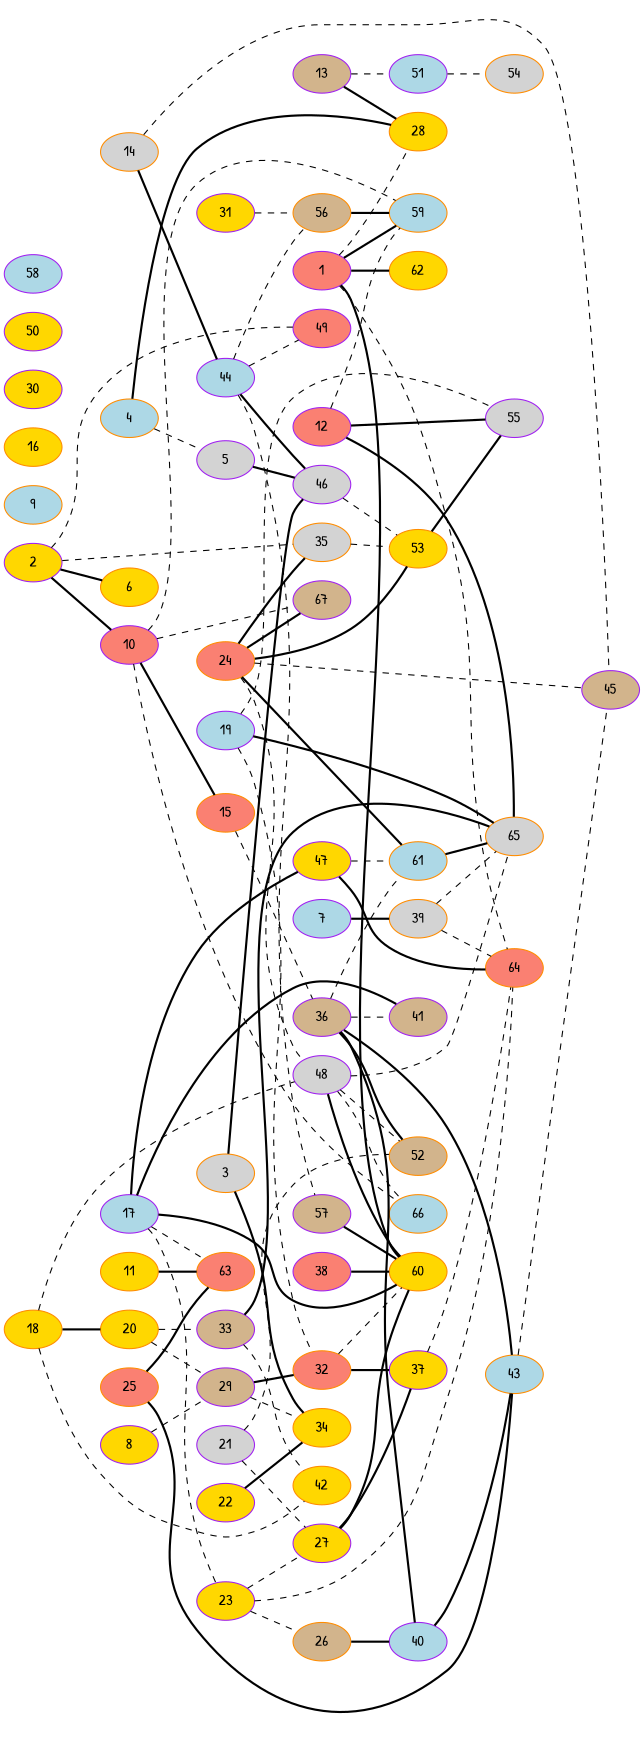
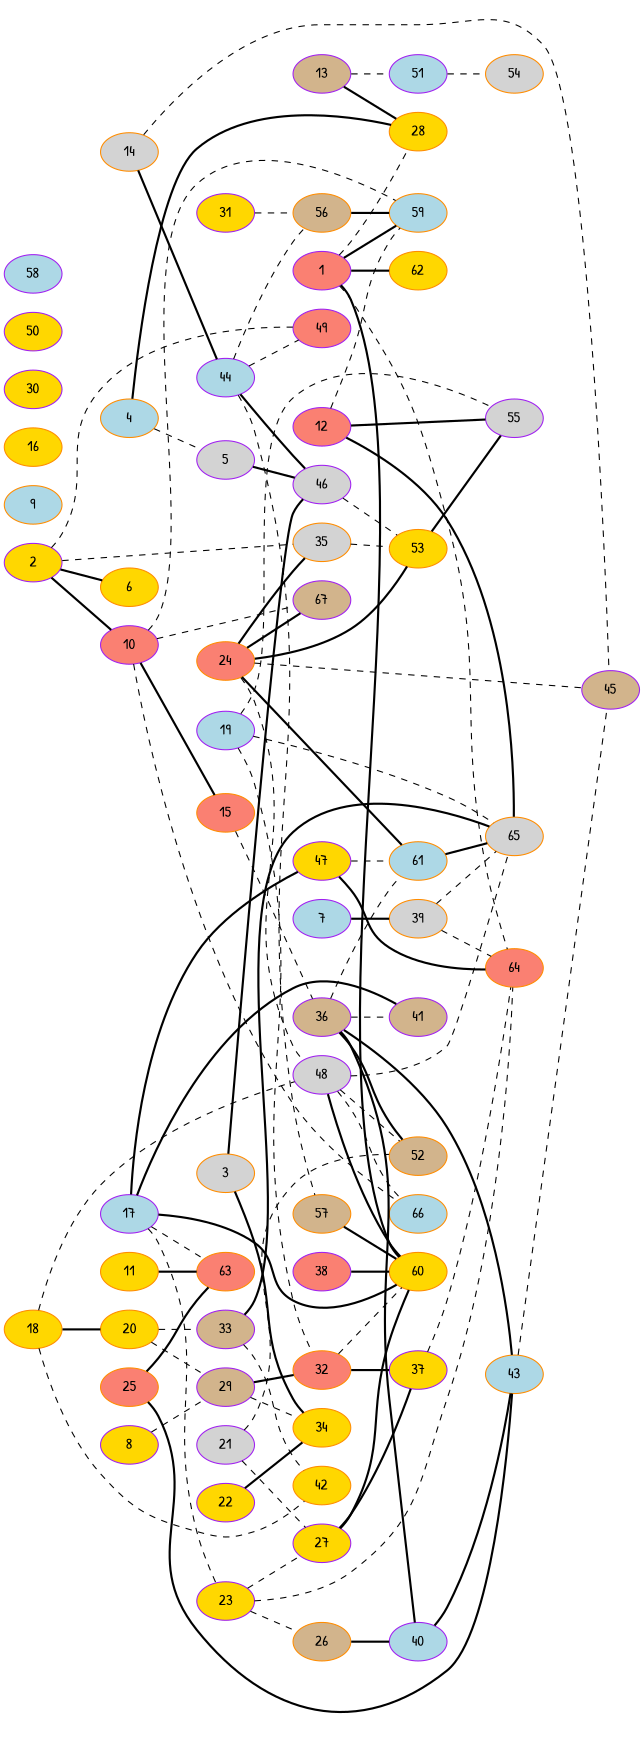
edge "19" -- "65": style bold -> dashed
node "57": color purple -> darkorange
